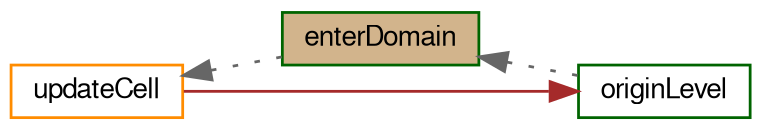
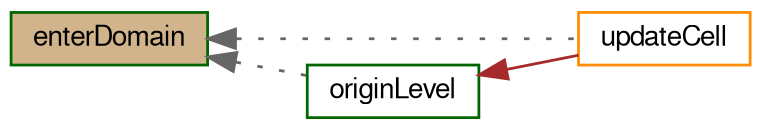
edge "enterDomain" -> "updateCell": reversed
